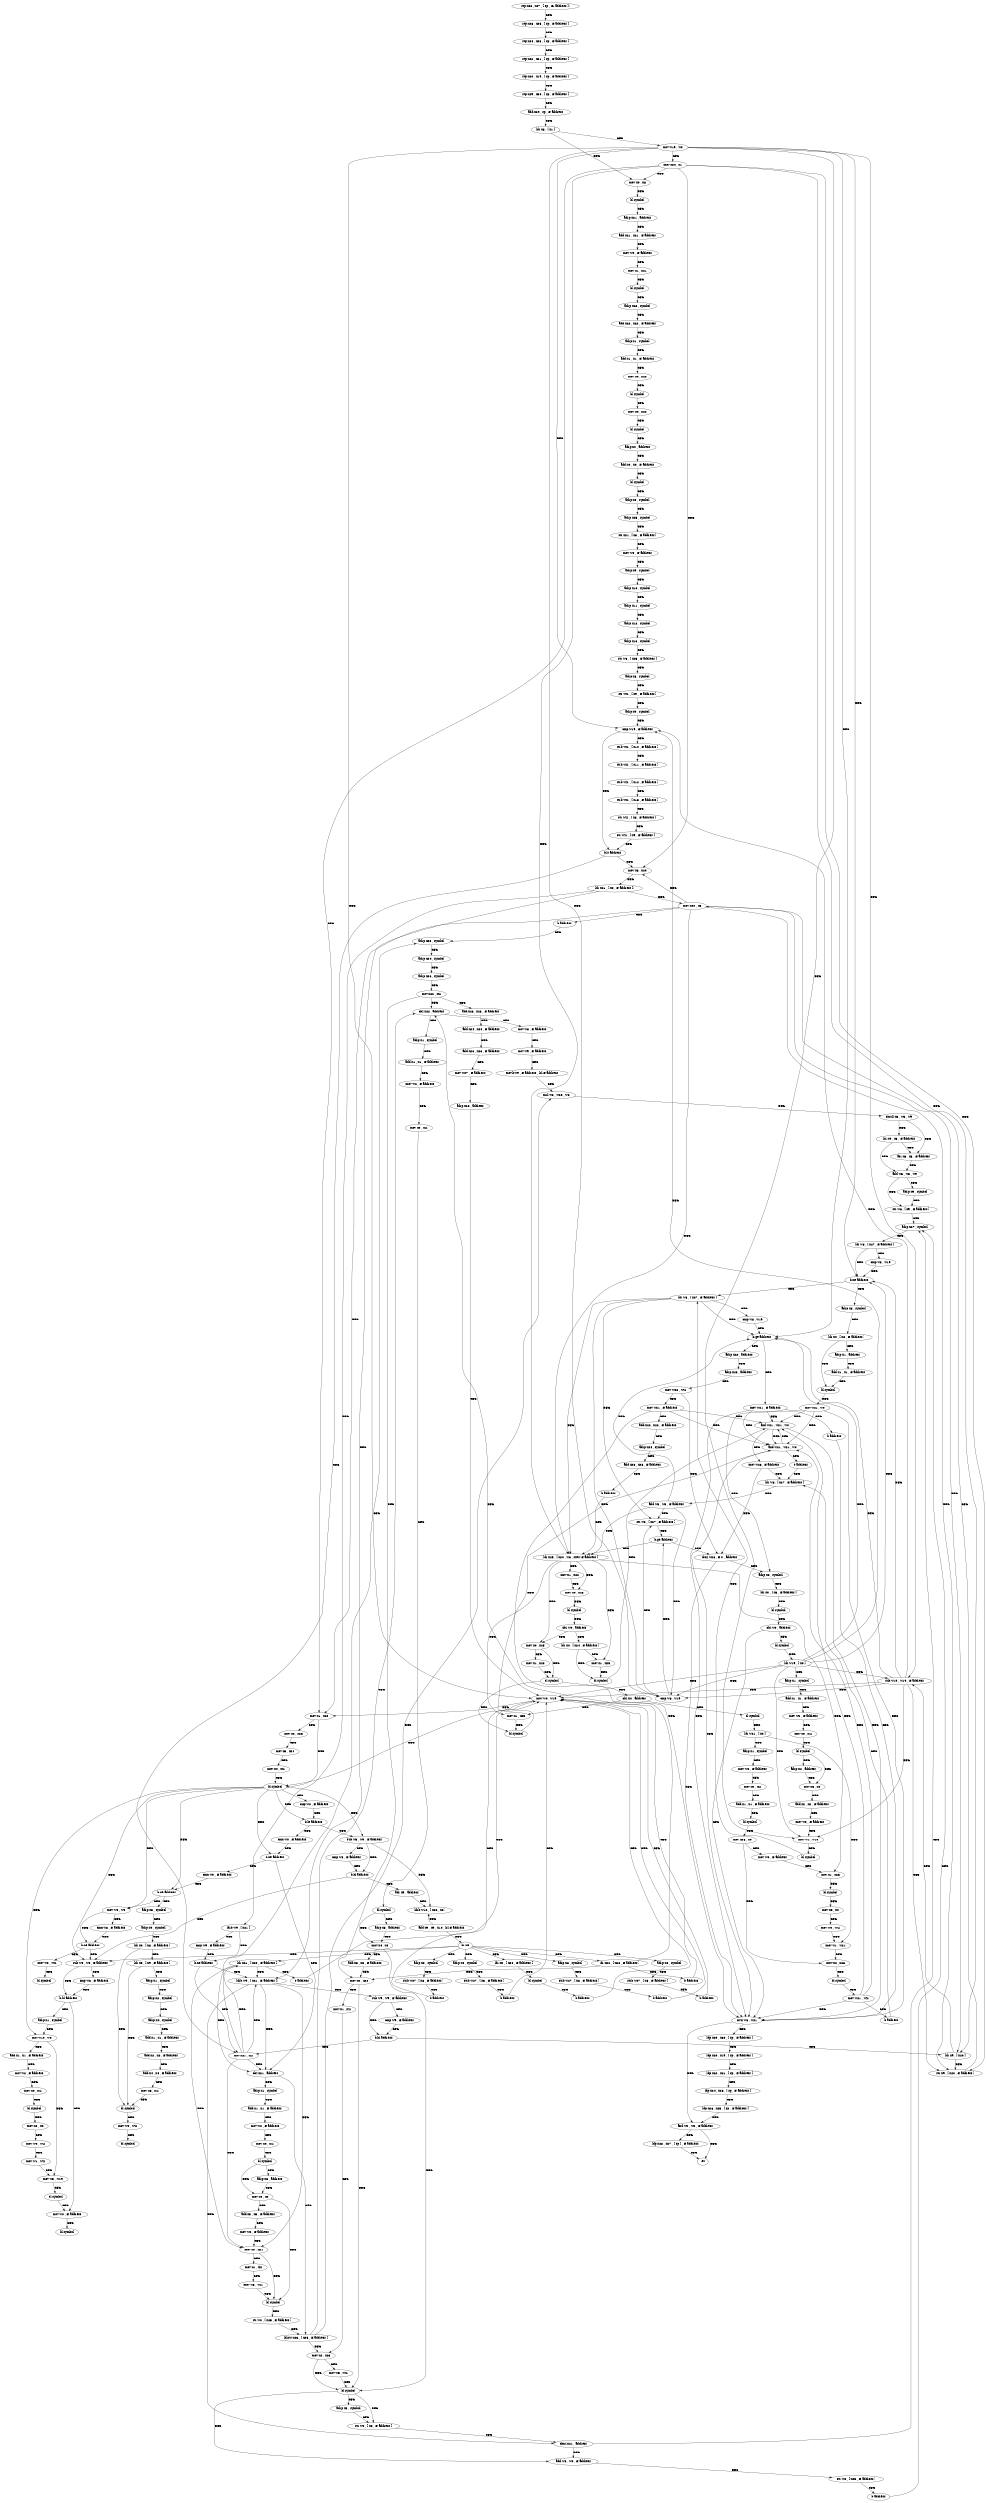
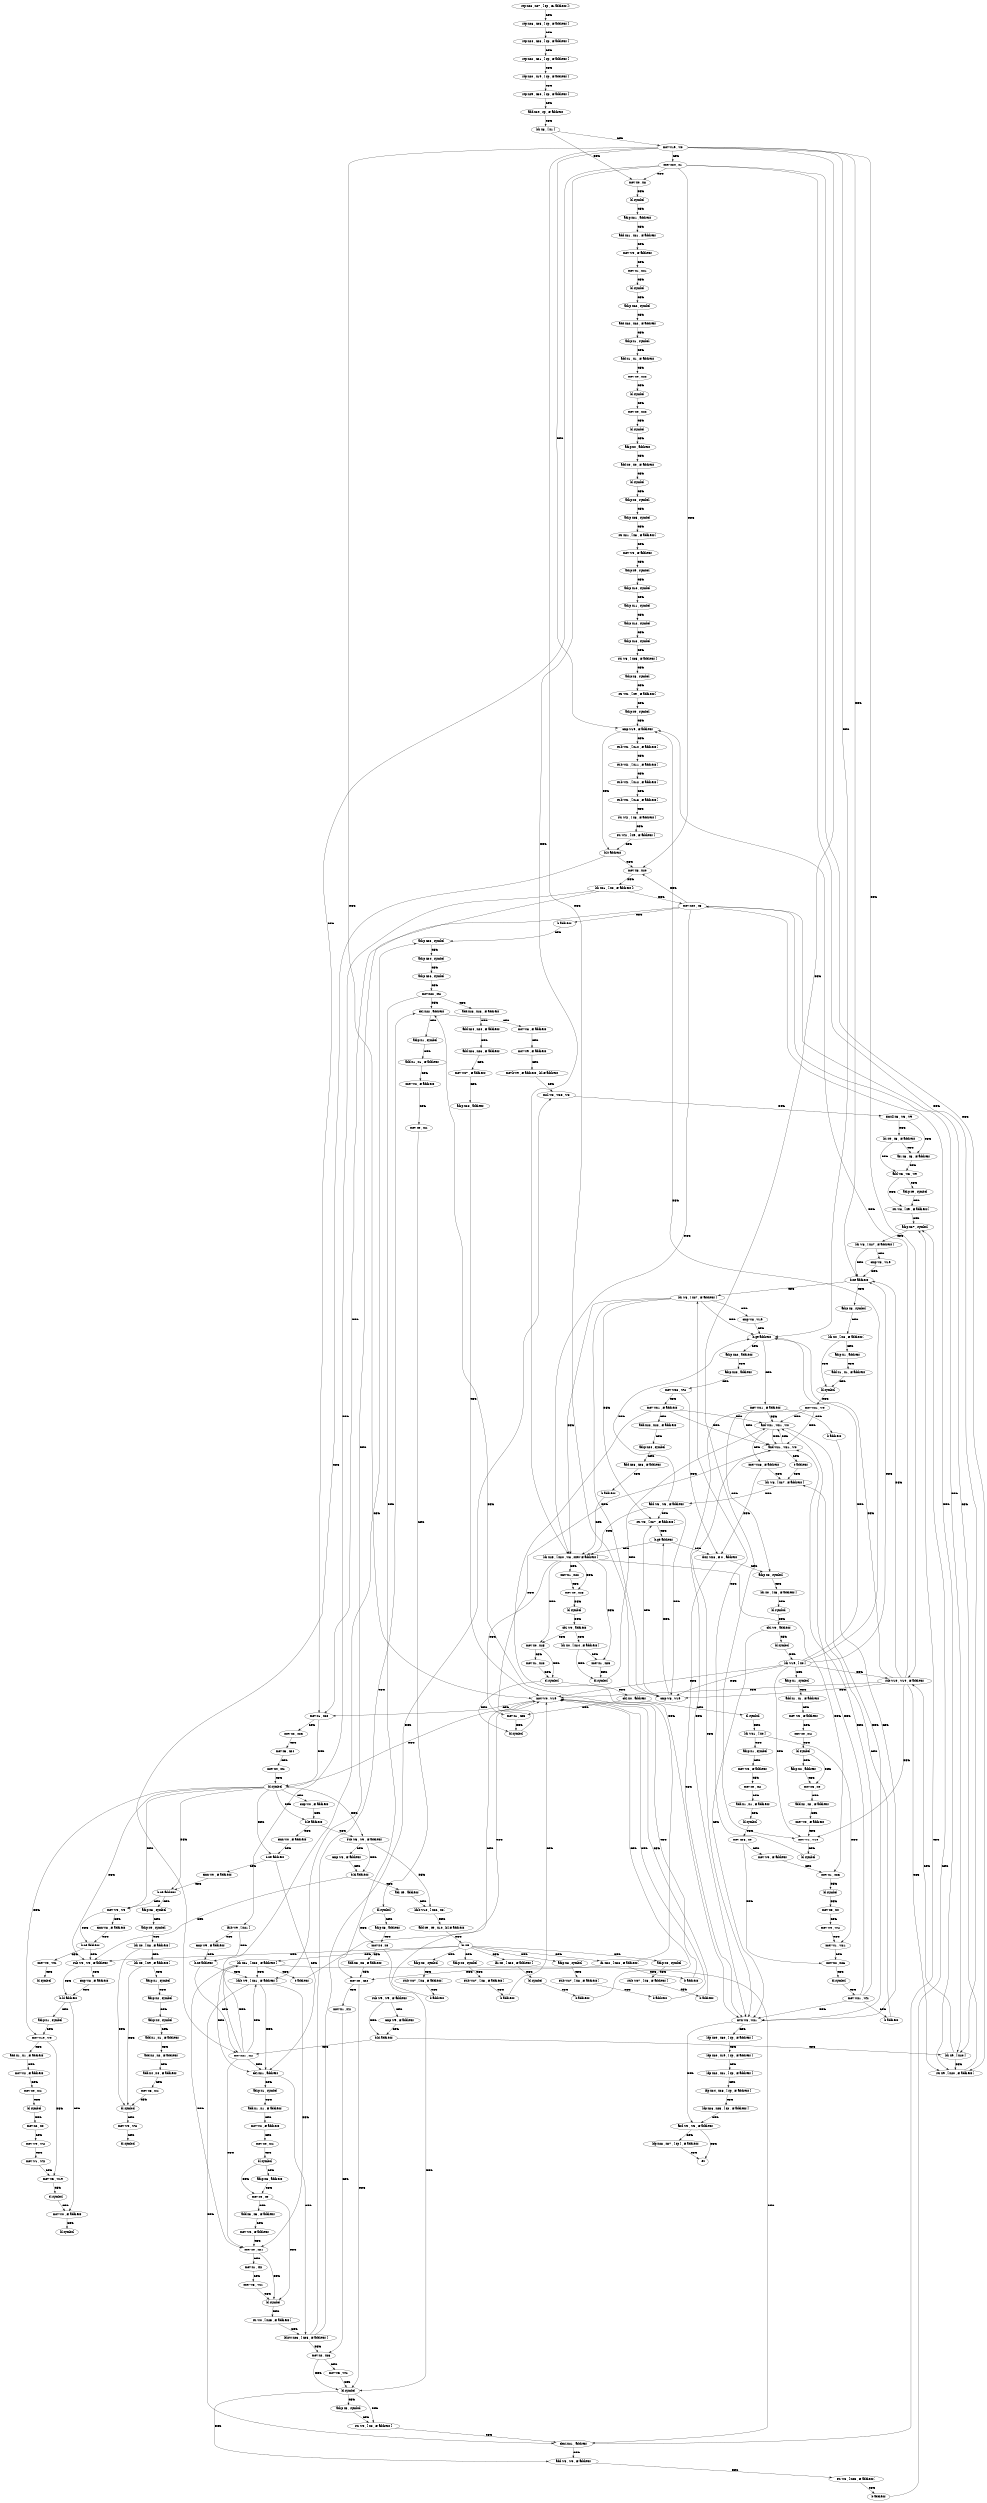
edge "strb wzr , [ x11 , # address ]" -> "strb wzr , [ x12 , # address ]": added, label "CFG"
edge "mov w0 , w19" -> "mov x1 , x20": label "DFG" -> "CFG"
edge "mov w21 , w0" -> "mvn w8 , w21": removed, label "DFG"
edge "add x9 , x9 , x10 , lsl # address" -> "ldrb w10 , [ x26 , x8 ]": reversed
edge "ldrb w9 , [ x21 , # address ]!" -> "sub w9 , w9 , # address": removed, label "DFG"
edge "ldr x21 , [ x28 , # address ]" -> "cbnz x21 , address": added, label "DFG"
